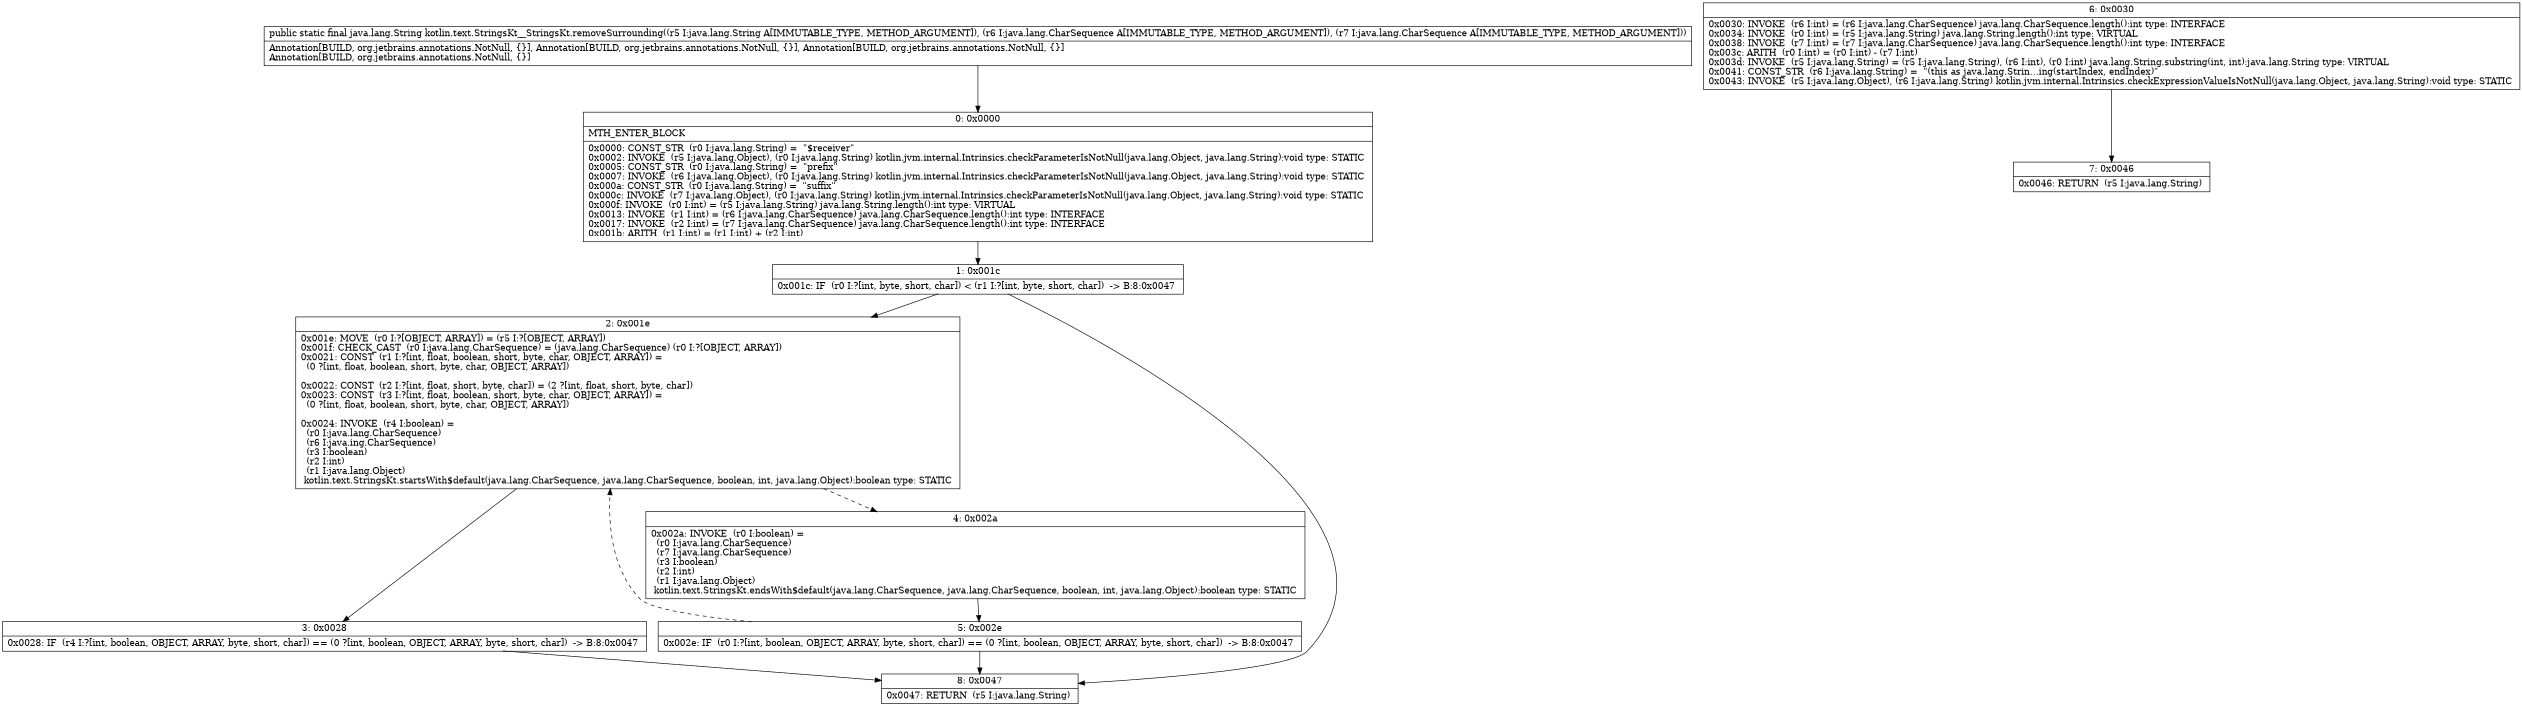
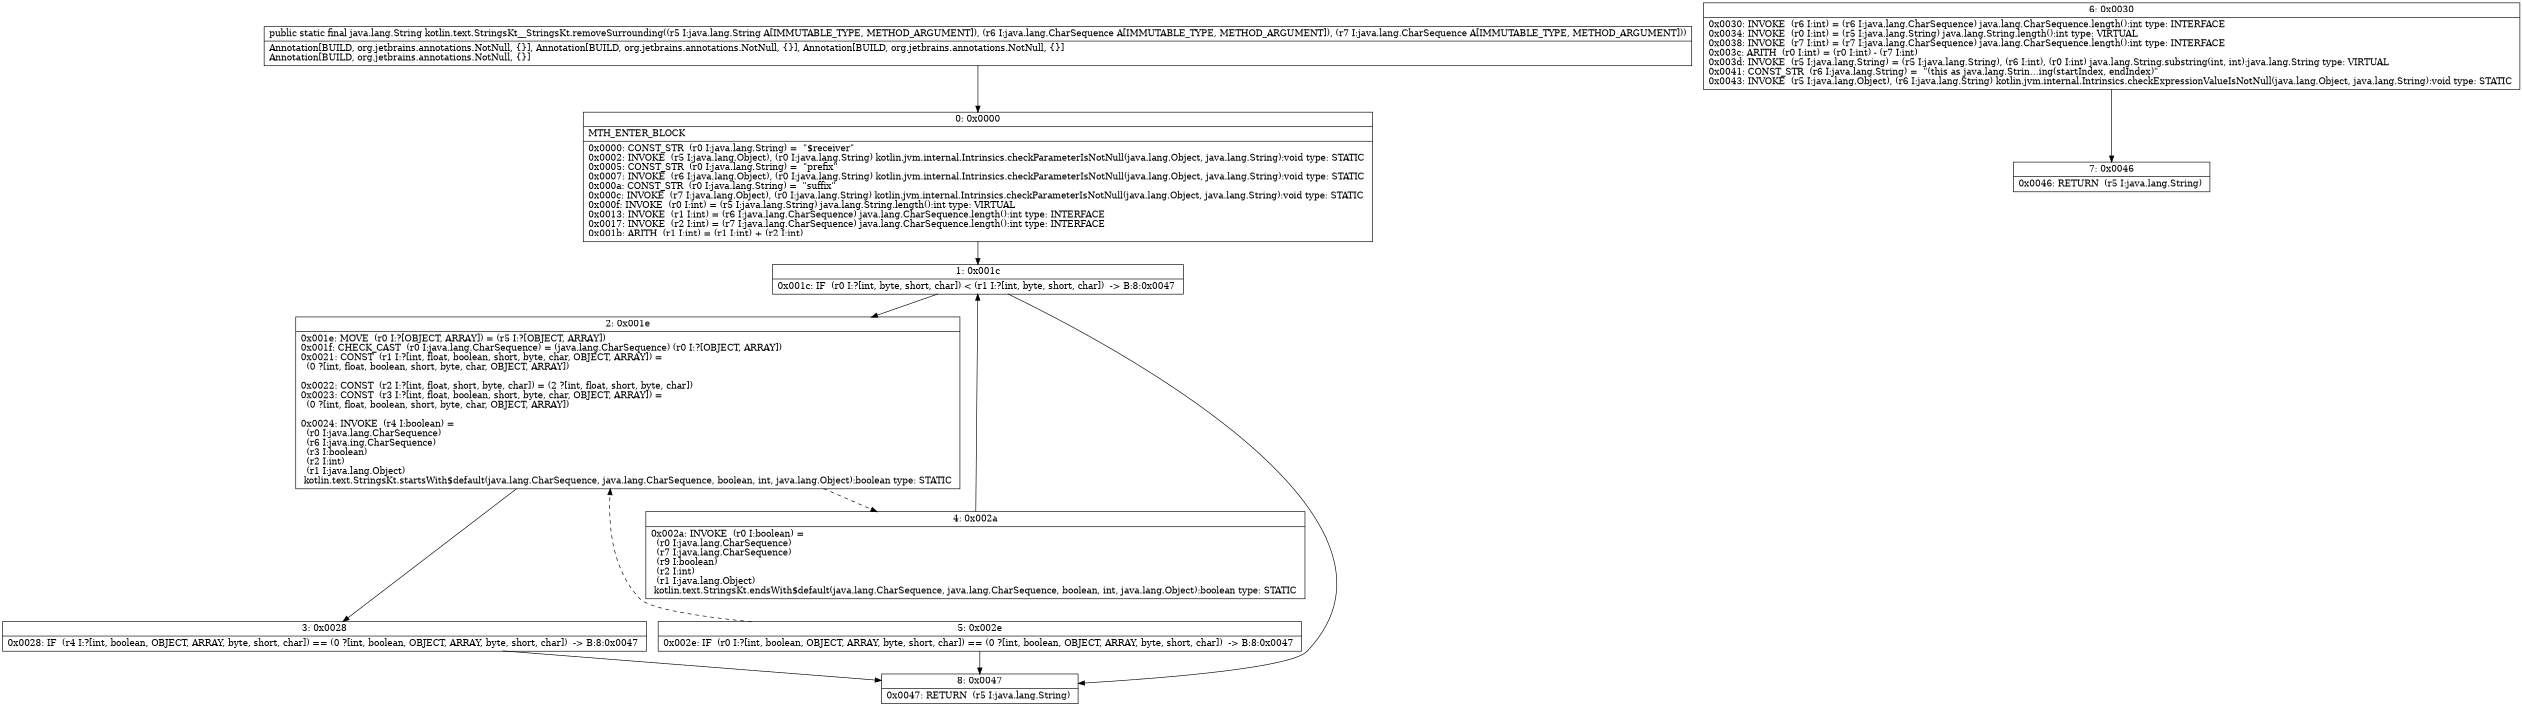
node "4: 0x002a": text "(r3 I:boolean)" -> "(r9 I:boolean)"
edge "4: 0x002a" -> "5: 0x002e": now "4: 0x002a" -> "1: 0x001c"
